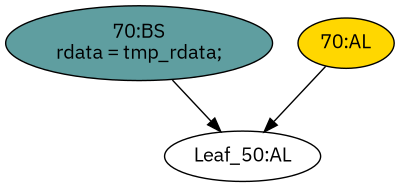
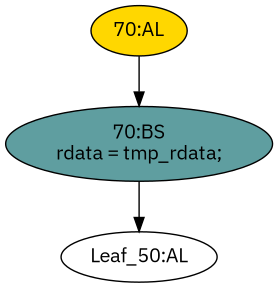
edge "70:AL" -> "Leaf_50:AL": now "70:AL" -> "70:BS rdata = tmp_rdata;"
